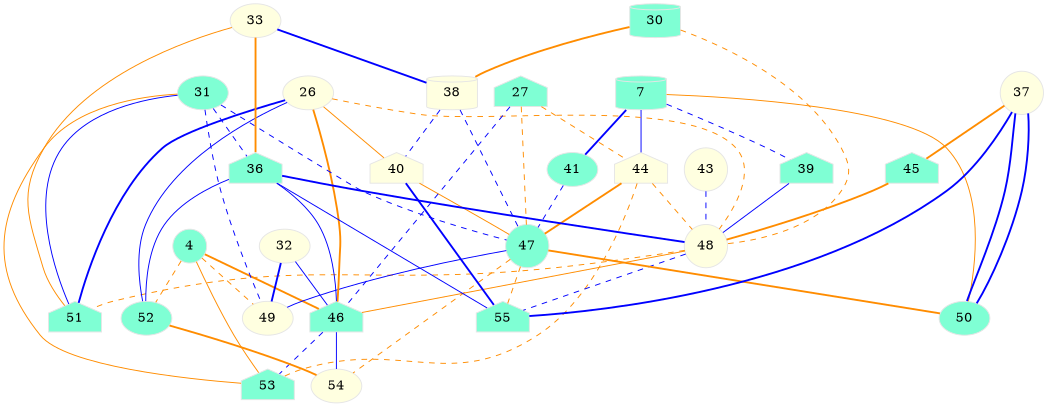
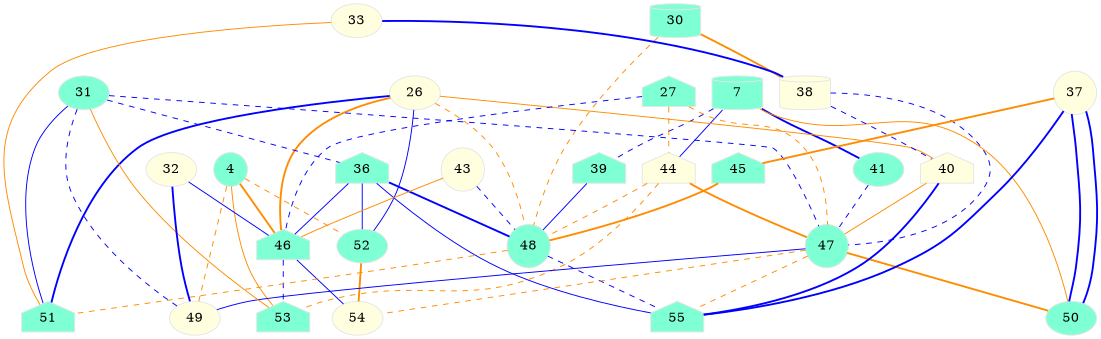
edge "33" -- "36": removed
node "48": fillcolor lightyellow -> aquamarine
edge "48" -- "46": now "43" -- "46"
